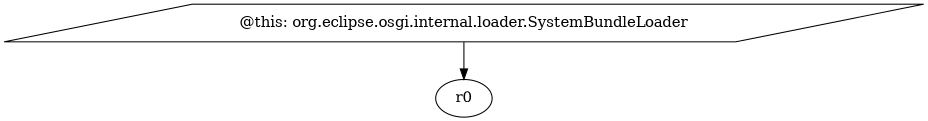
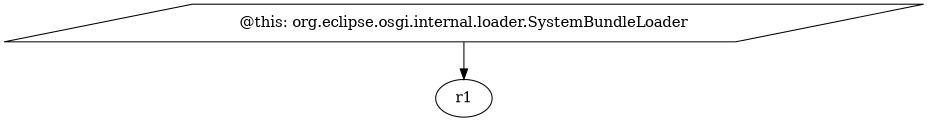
node "r0": label "r0" -> "r1"
